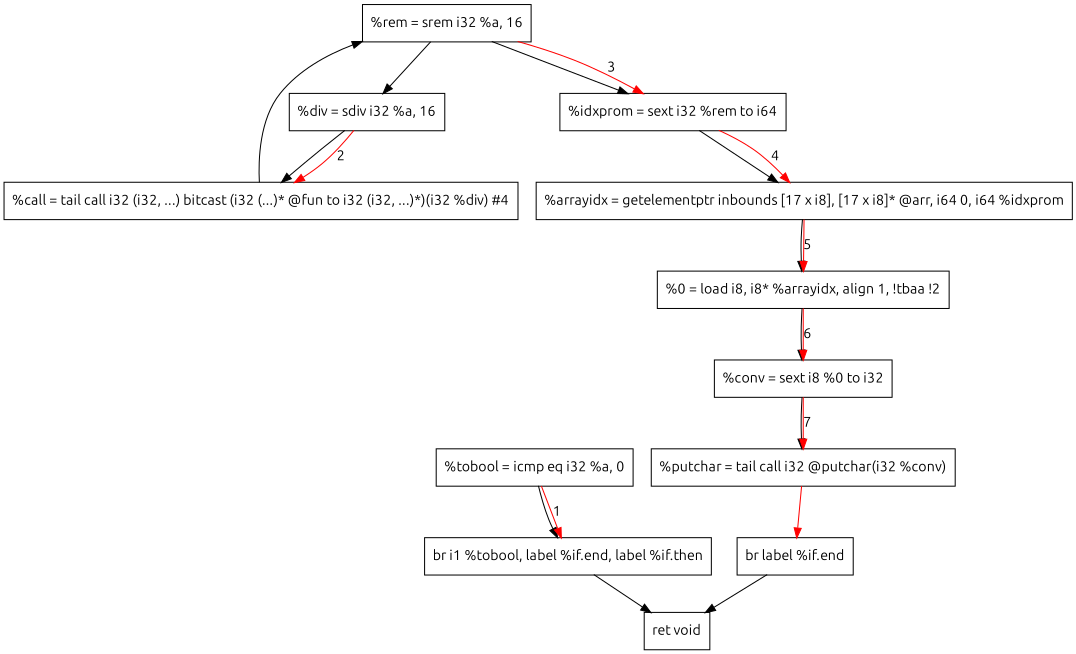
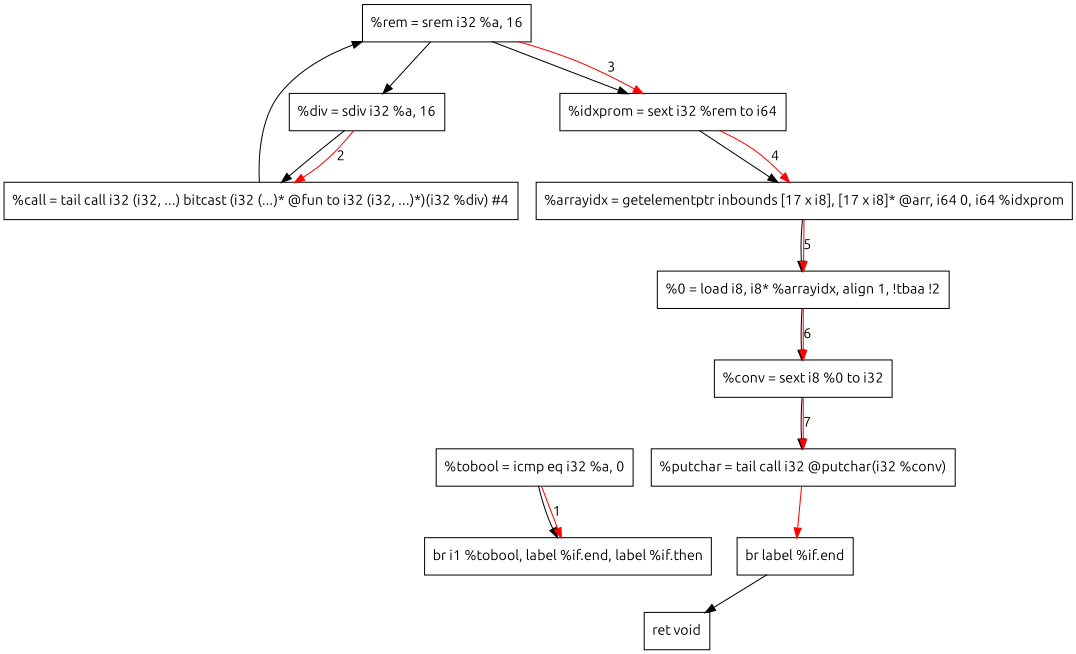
edge "br i1 %tobool, label %if.end, label %if.then" -> "ret void": removed
